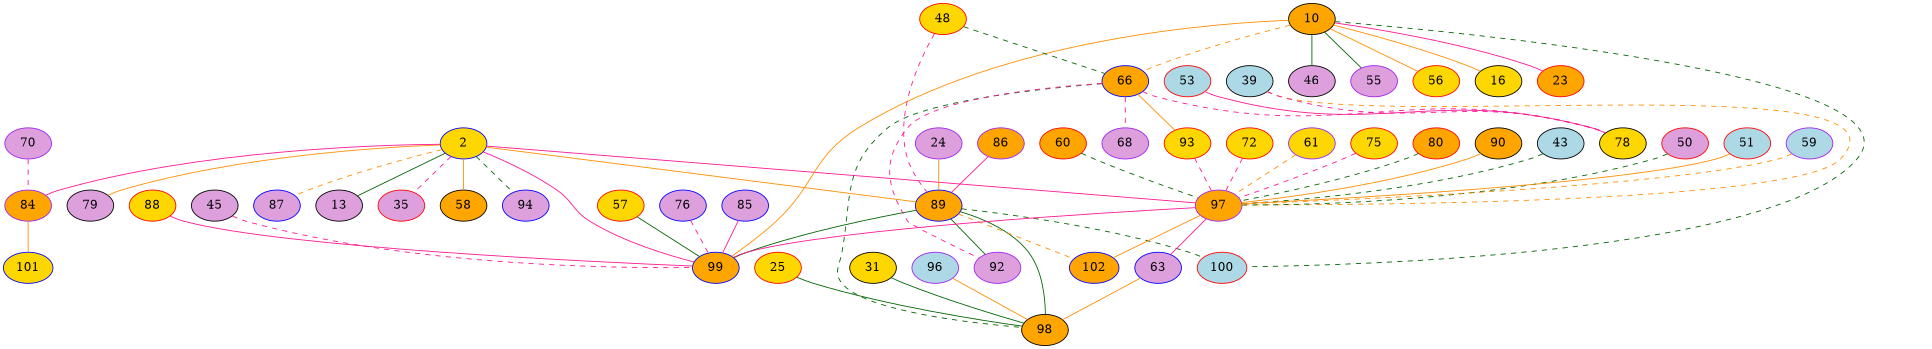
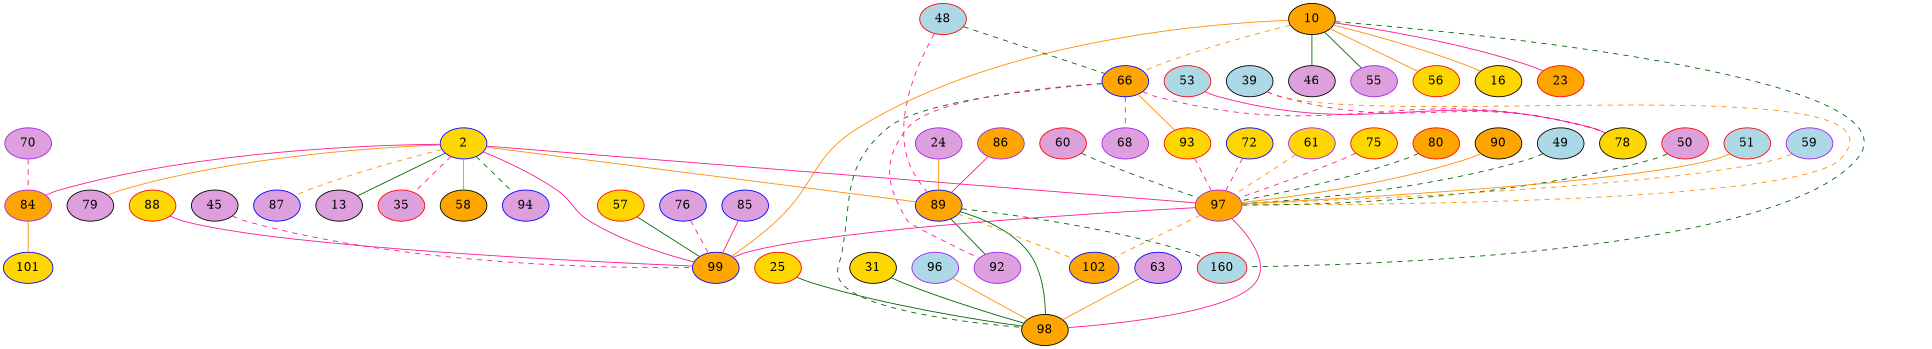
node "48": fillcolor gold -> lightblue
node "60": fillcolor orange -> plum
node "72": color red -> blue
node "43": label "43" -> "49"
edge "89" -- "99": removed
edge "97" -- "102": style solid -> dashed
edge "97" -- "63": now "97" -- "98"
node "100": label "100" -> "160"
